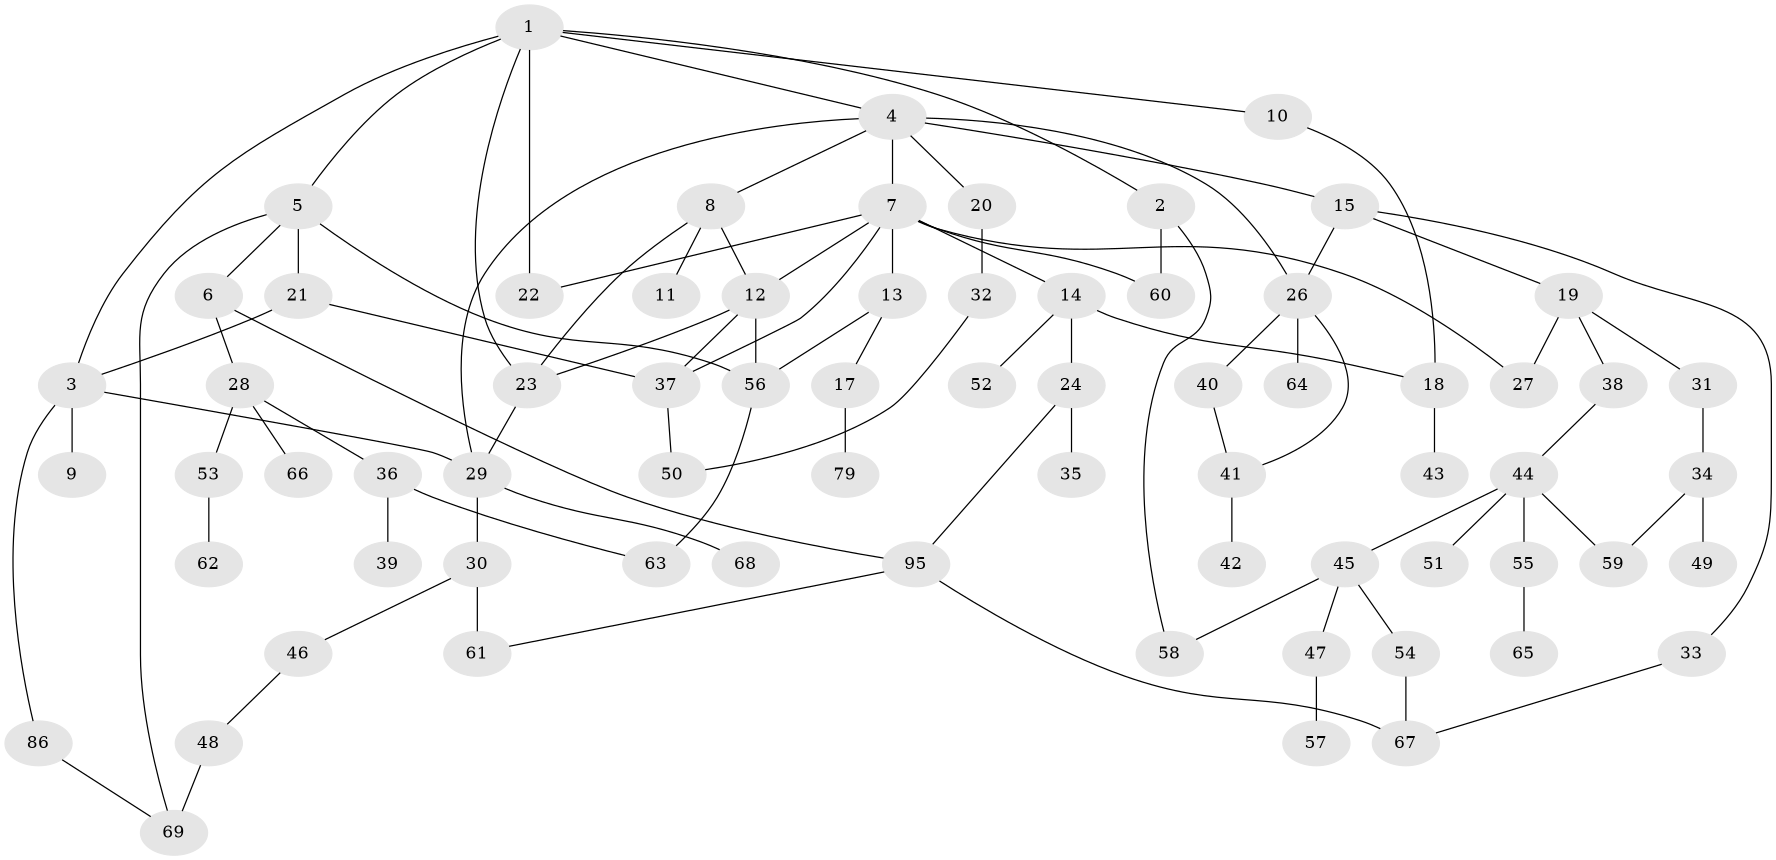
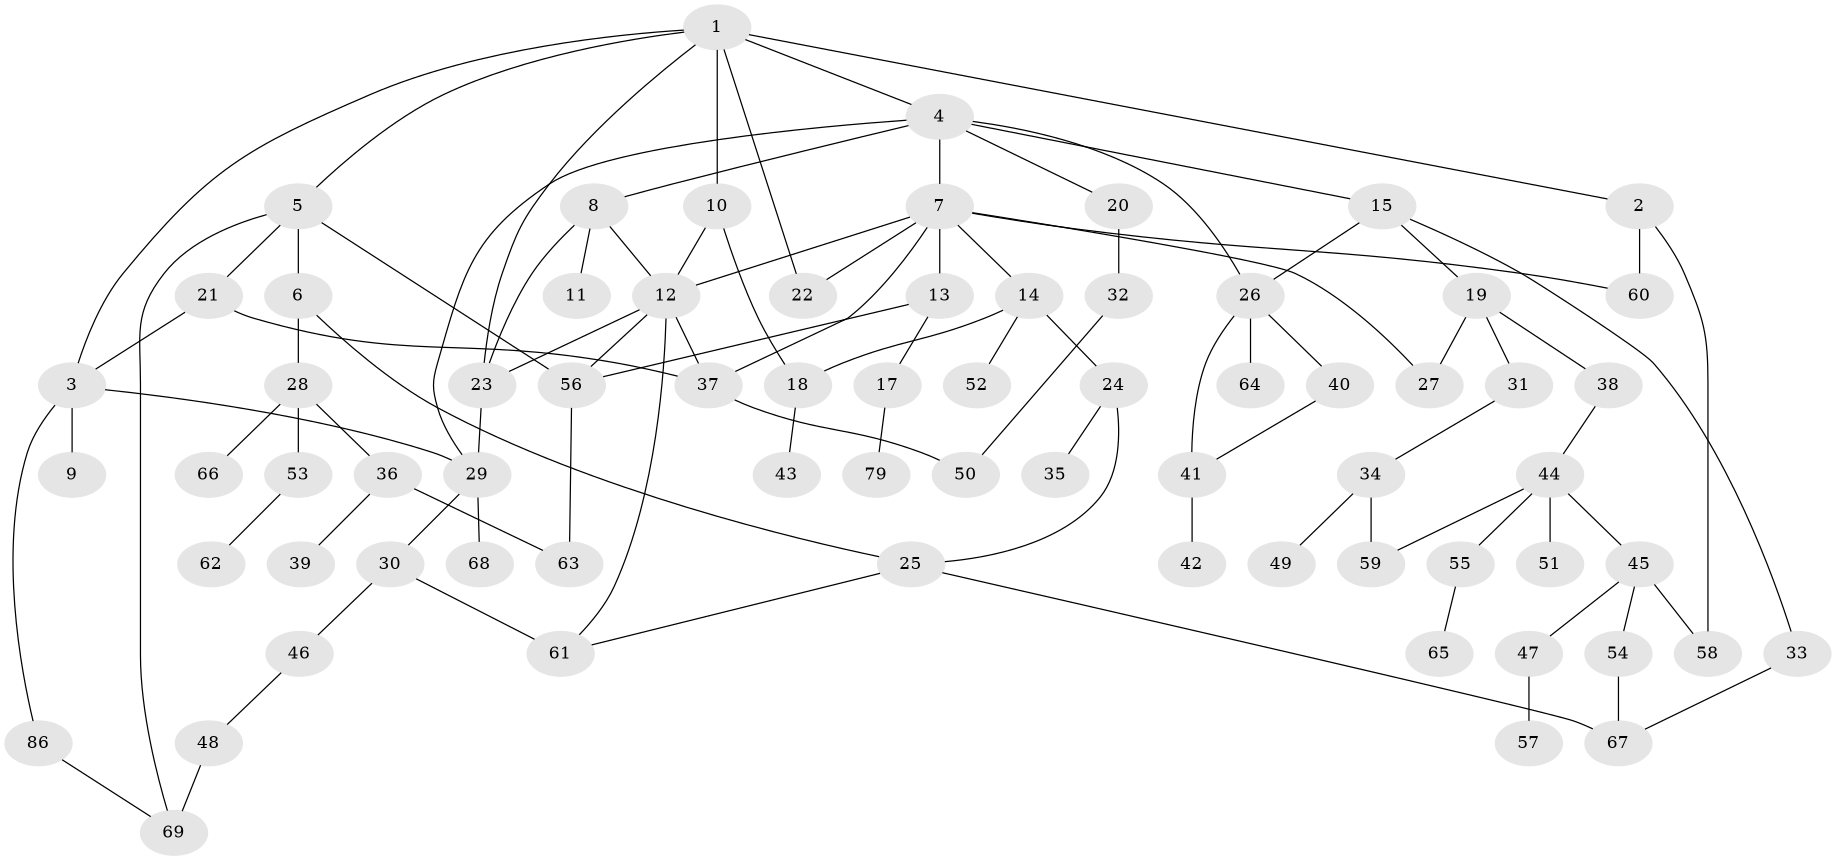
edge "10" -- "12": added
edge "12" -- "61": added
node "95": label "95" -> "25"
